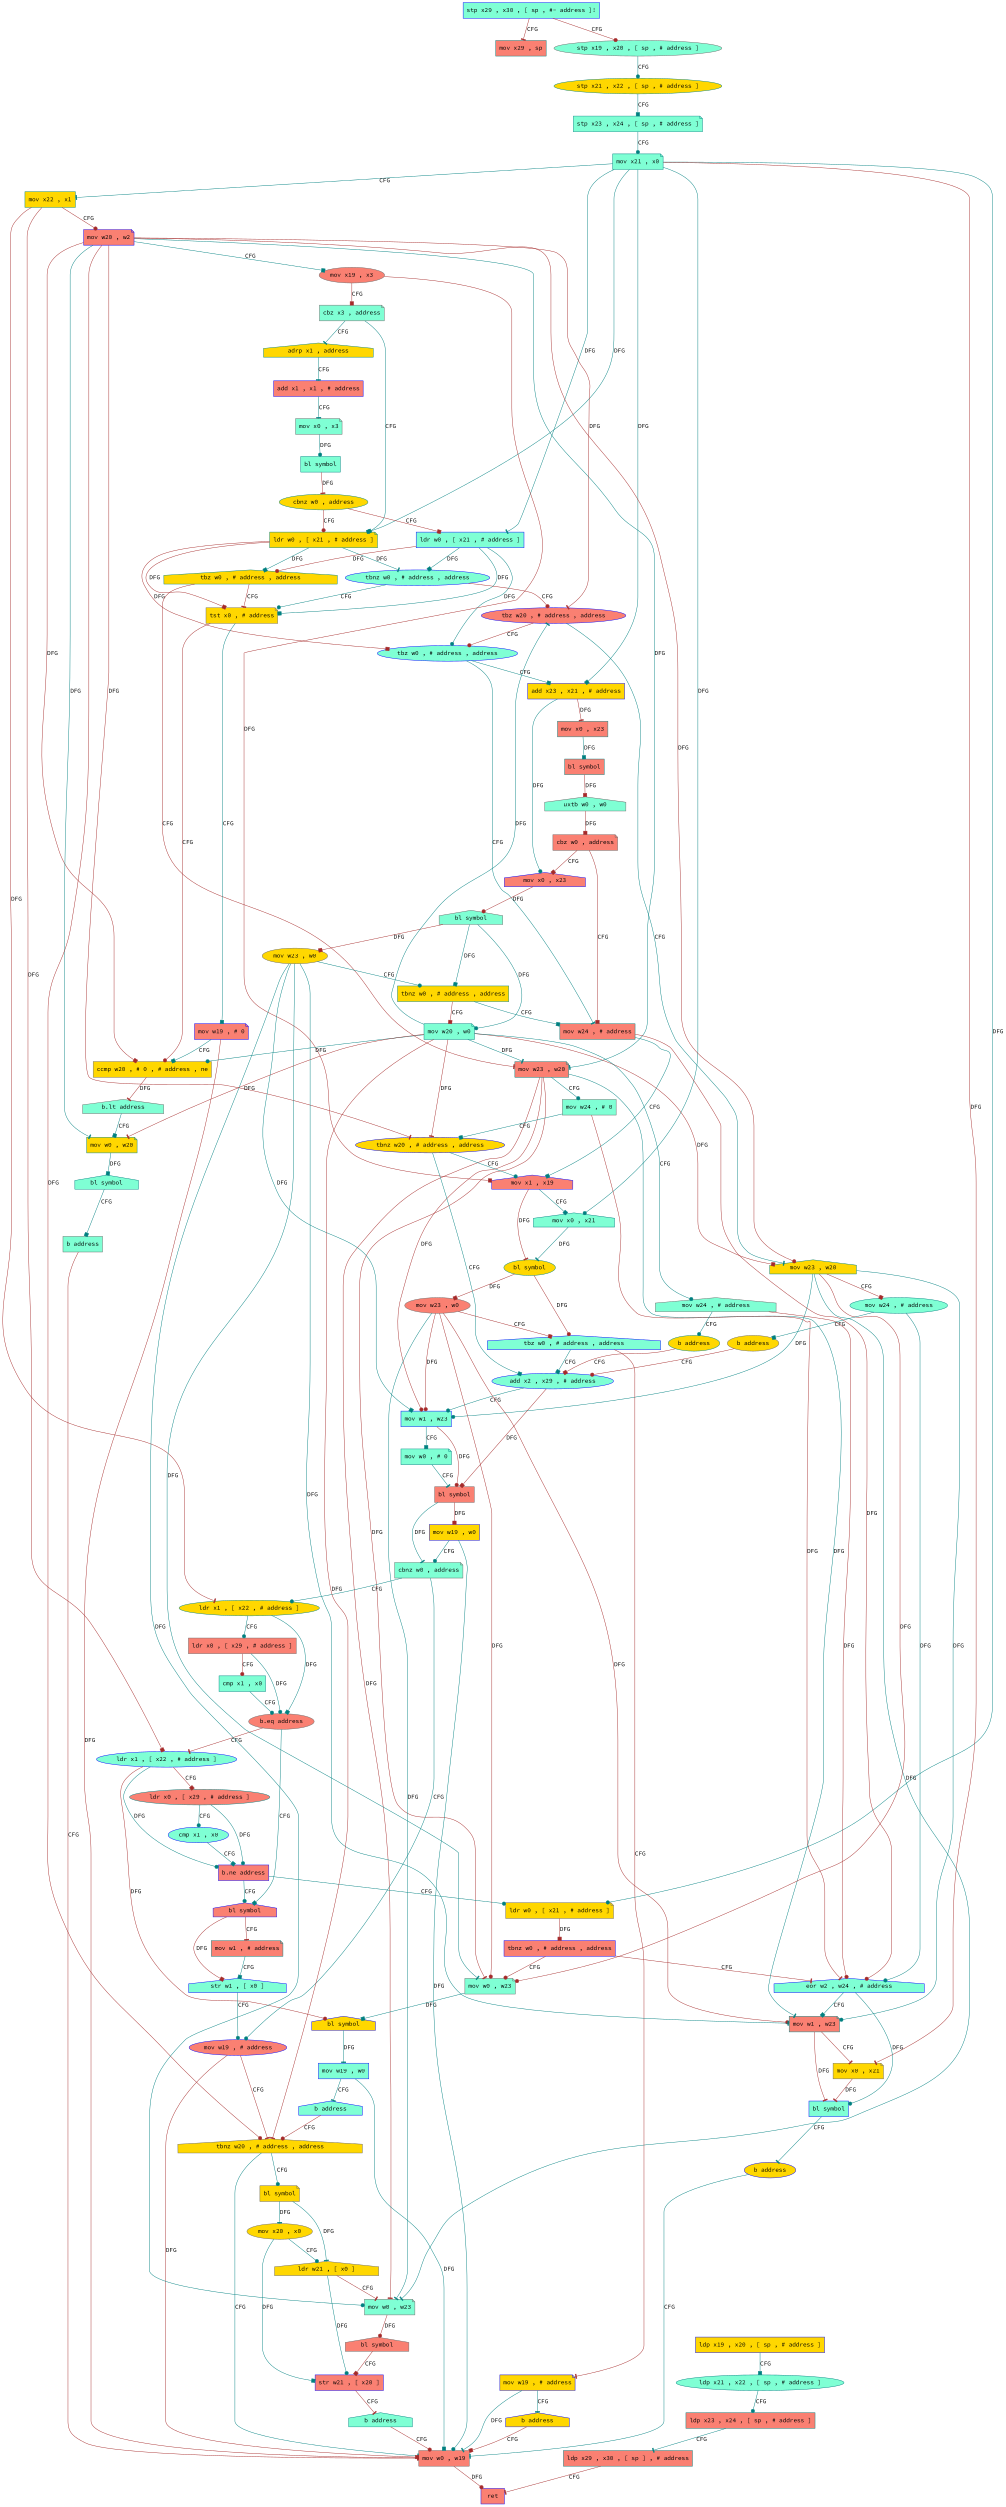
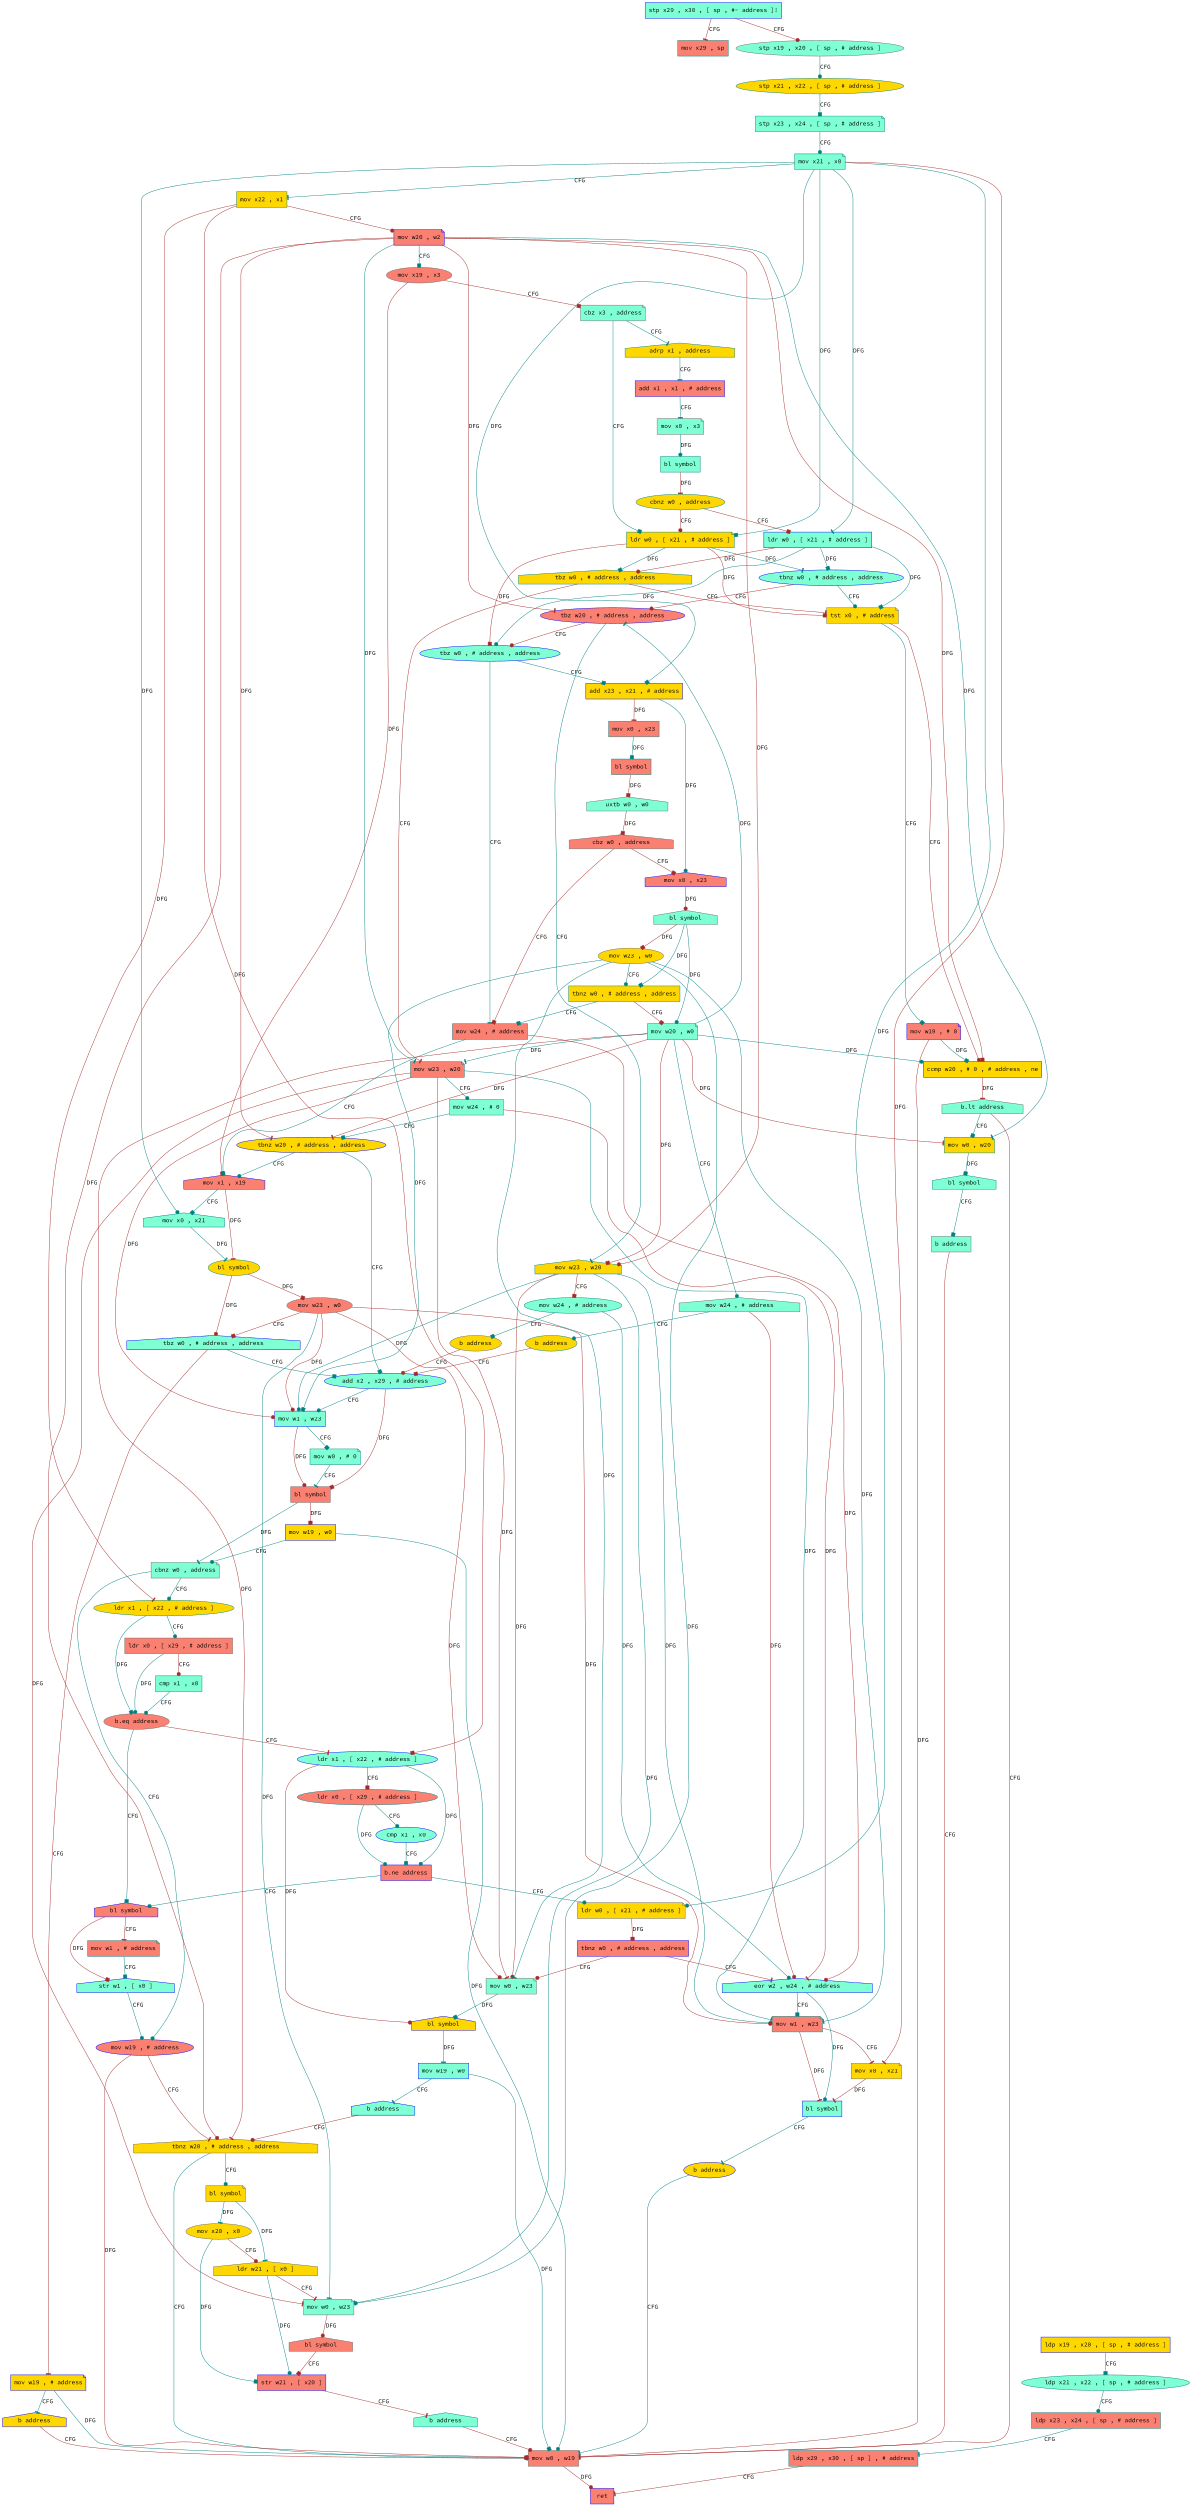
node "cbz w0 , address": shape note -> house
edge "mov w19 , # 0" -> "ccmp w20 , # 0 , # address , ne": label "CFG" -> "DFG"
node "ccmp w20 , # 0 , # address , ne": color gray40 -> blue
edge "b.lt address" -> "mov w0 , w19": added, label "CFG"
edge "mov x20 , x0" -> "ldr w21 , [ x0 ]": color teal -> brown
